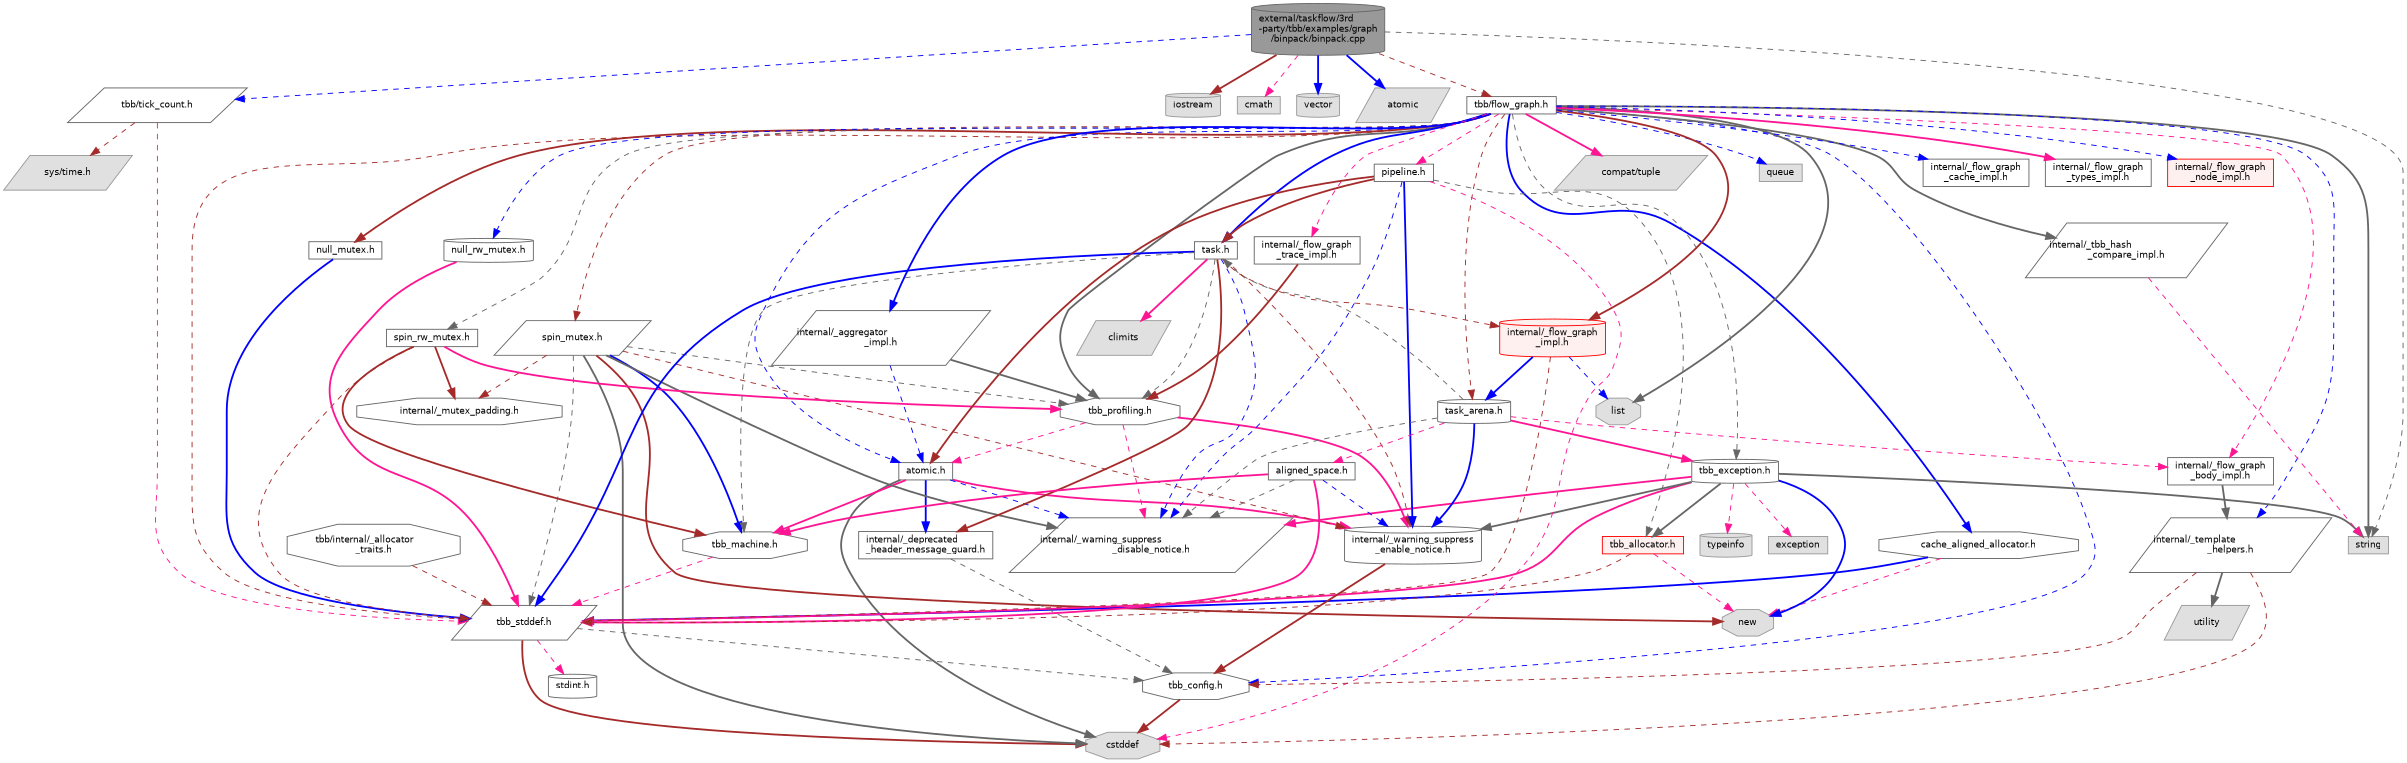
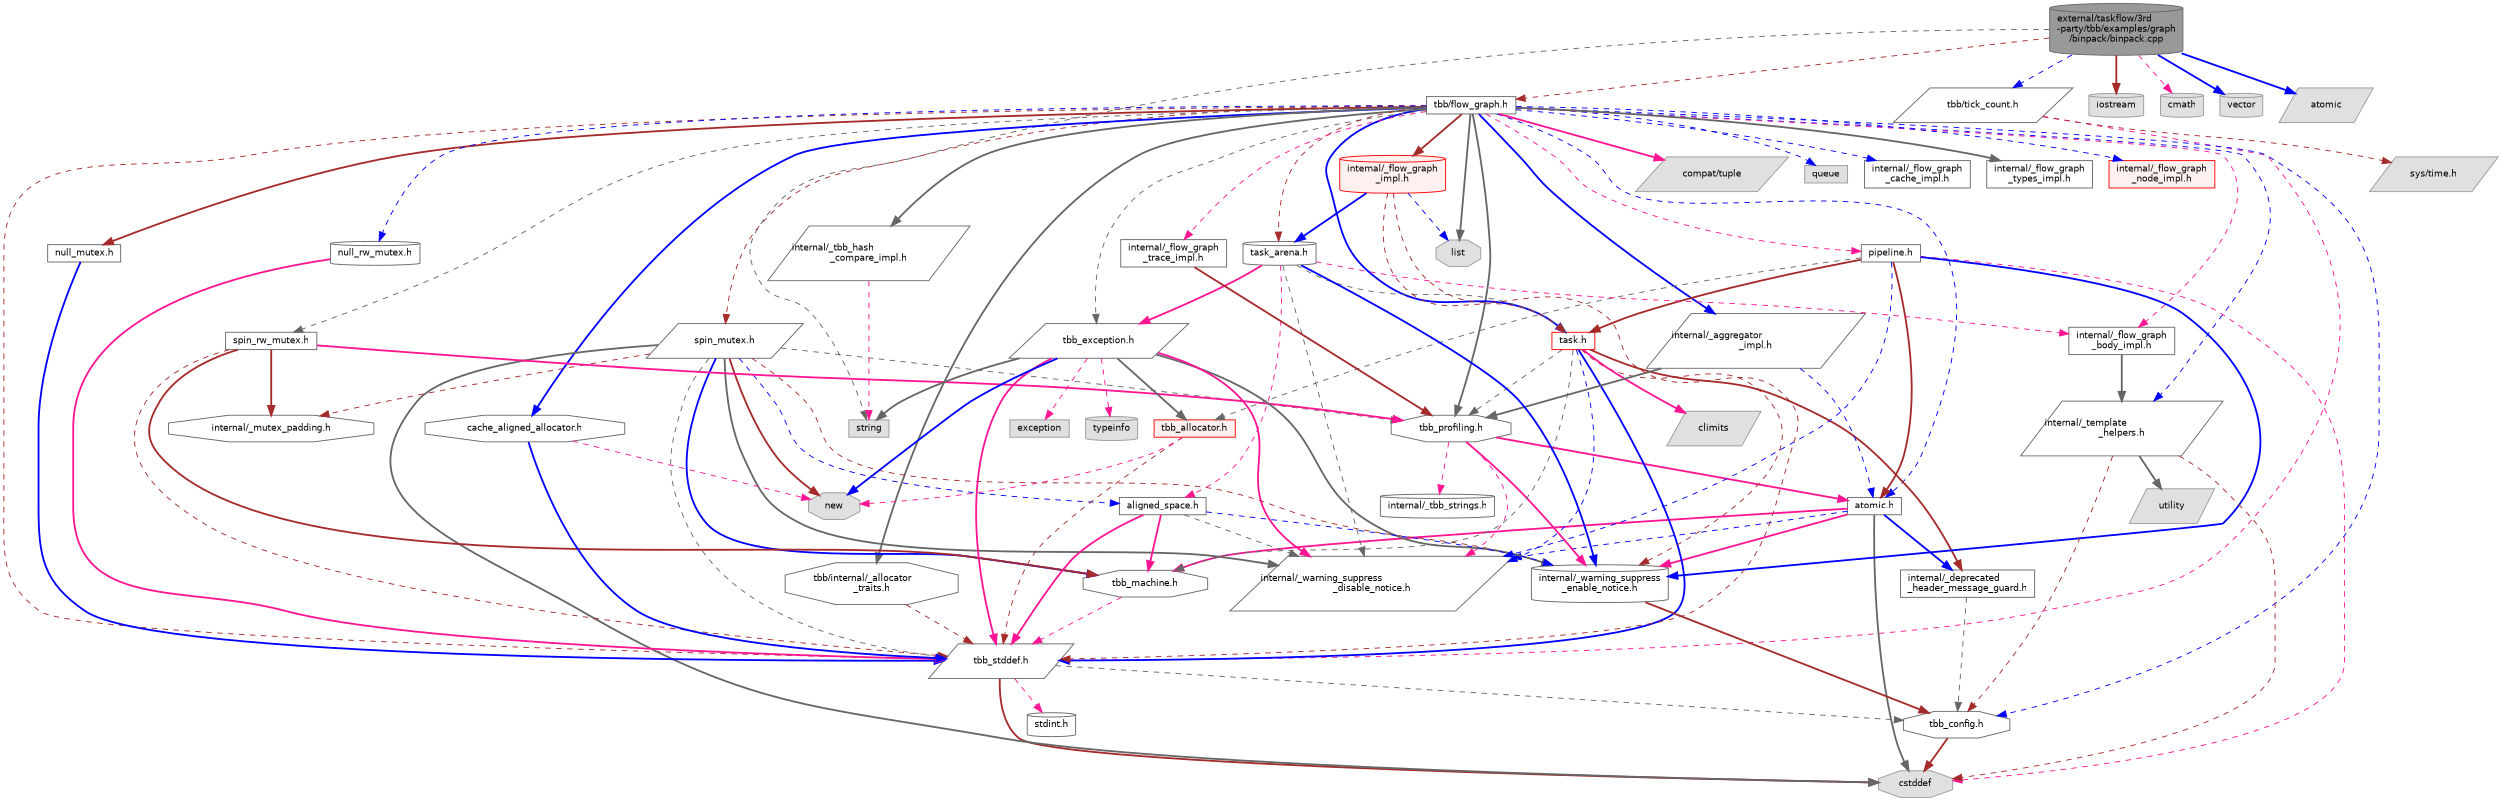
node "cmath": shape box -> cylinder
edge "tbb/flow_graph.h" -> "internal/_flow_graph _types_impl.h": color deeppink -> gray40
edge "tbb/flow_graph.h" -> "string": now "tbb/flow_graph.h" -> "tbb/internal/_allocator _traits.h"
node "task.h": color grey40 -> red
edge "task.h" -> "internal/_flow_graph _impl.h": reversed
edge "tbb_profiling.h" -> "atomic.h": style dashed -> bold
node "tbb_exception.h": shape cylinder -> parallelogram
edge "spin_mutex.h" -> "aligned_space.h": added
node "internal/_tbb_strings.h": added
